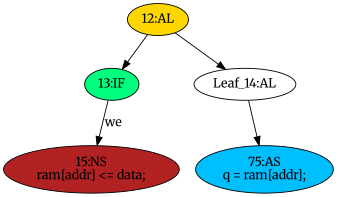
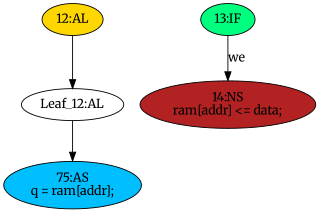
edge "12:AL" -> "13:IF": removed
node "Leaf_14:AL": label "Leaf_14:AL" -> "Leaf_12:AL"
node "15:NS ram[addr] <= data;": label "15:NS ram[addr] <= data;" -> "14:NS ram[addr] <= data;"
